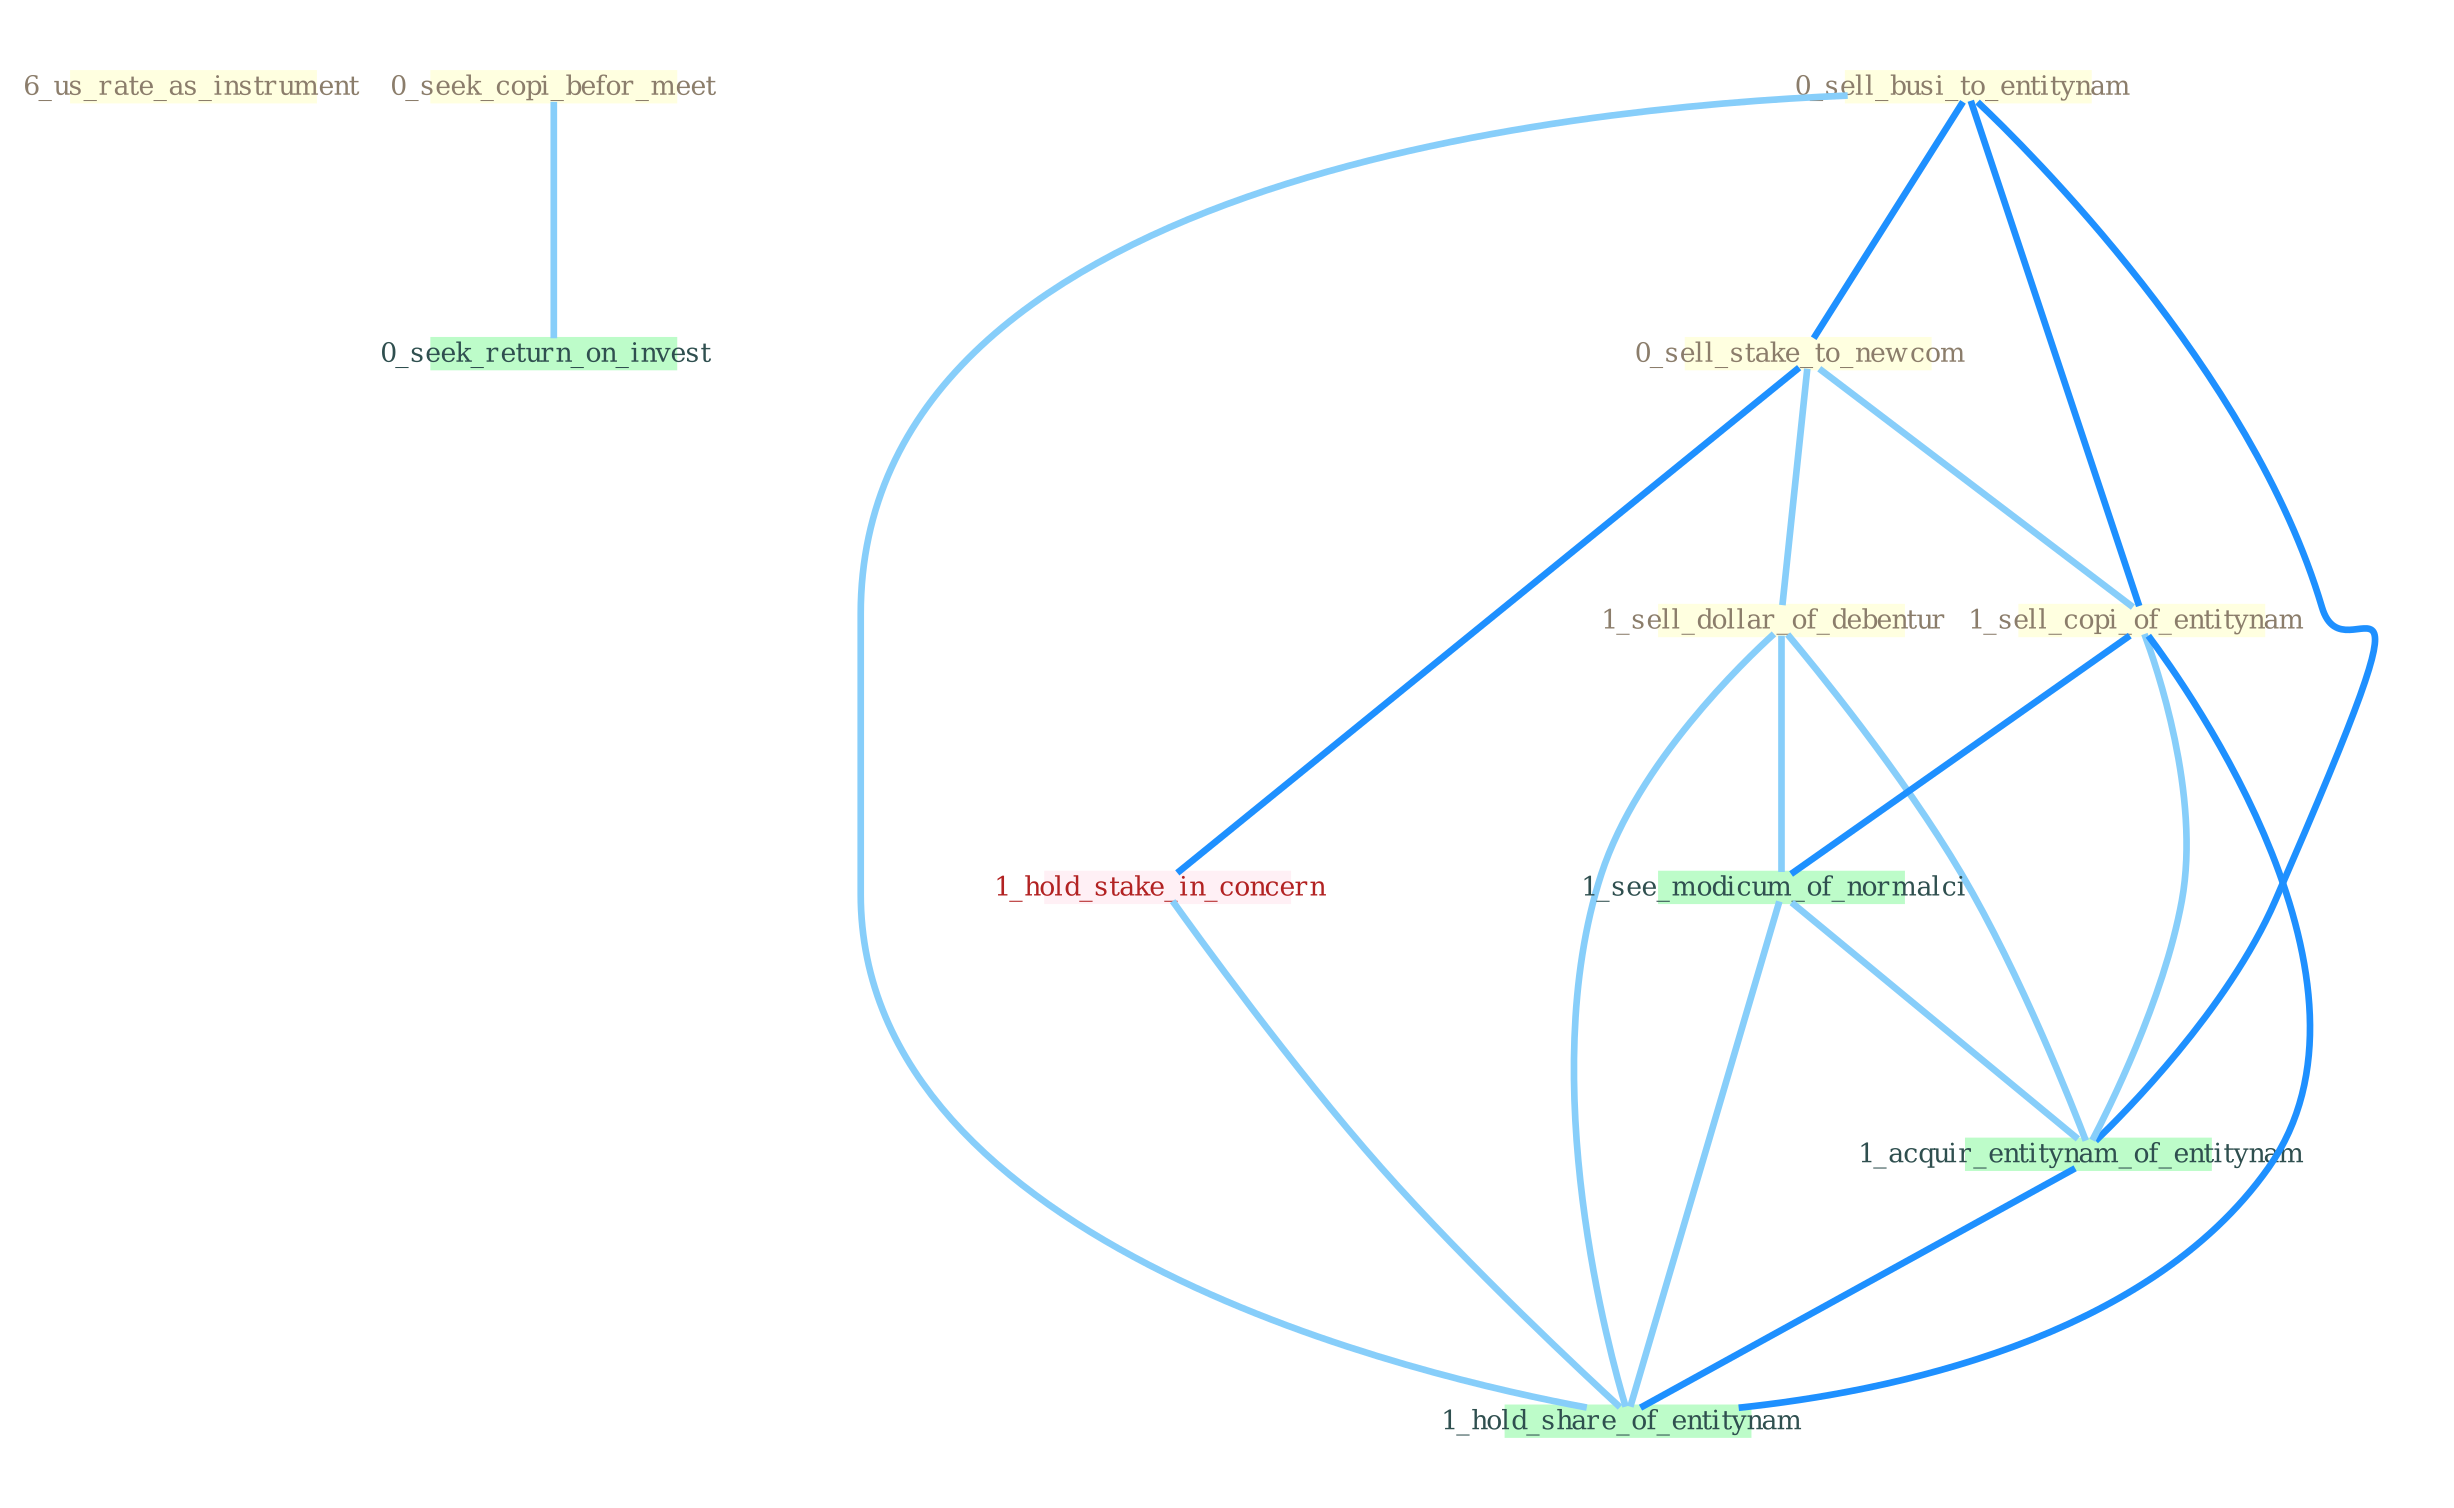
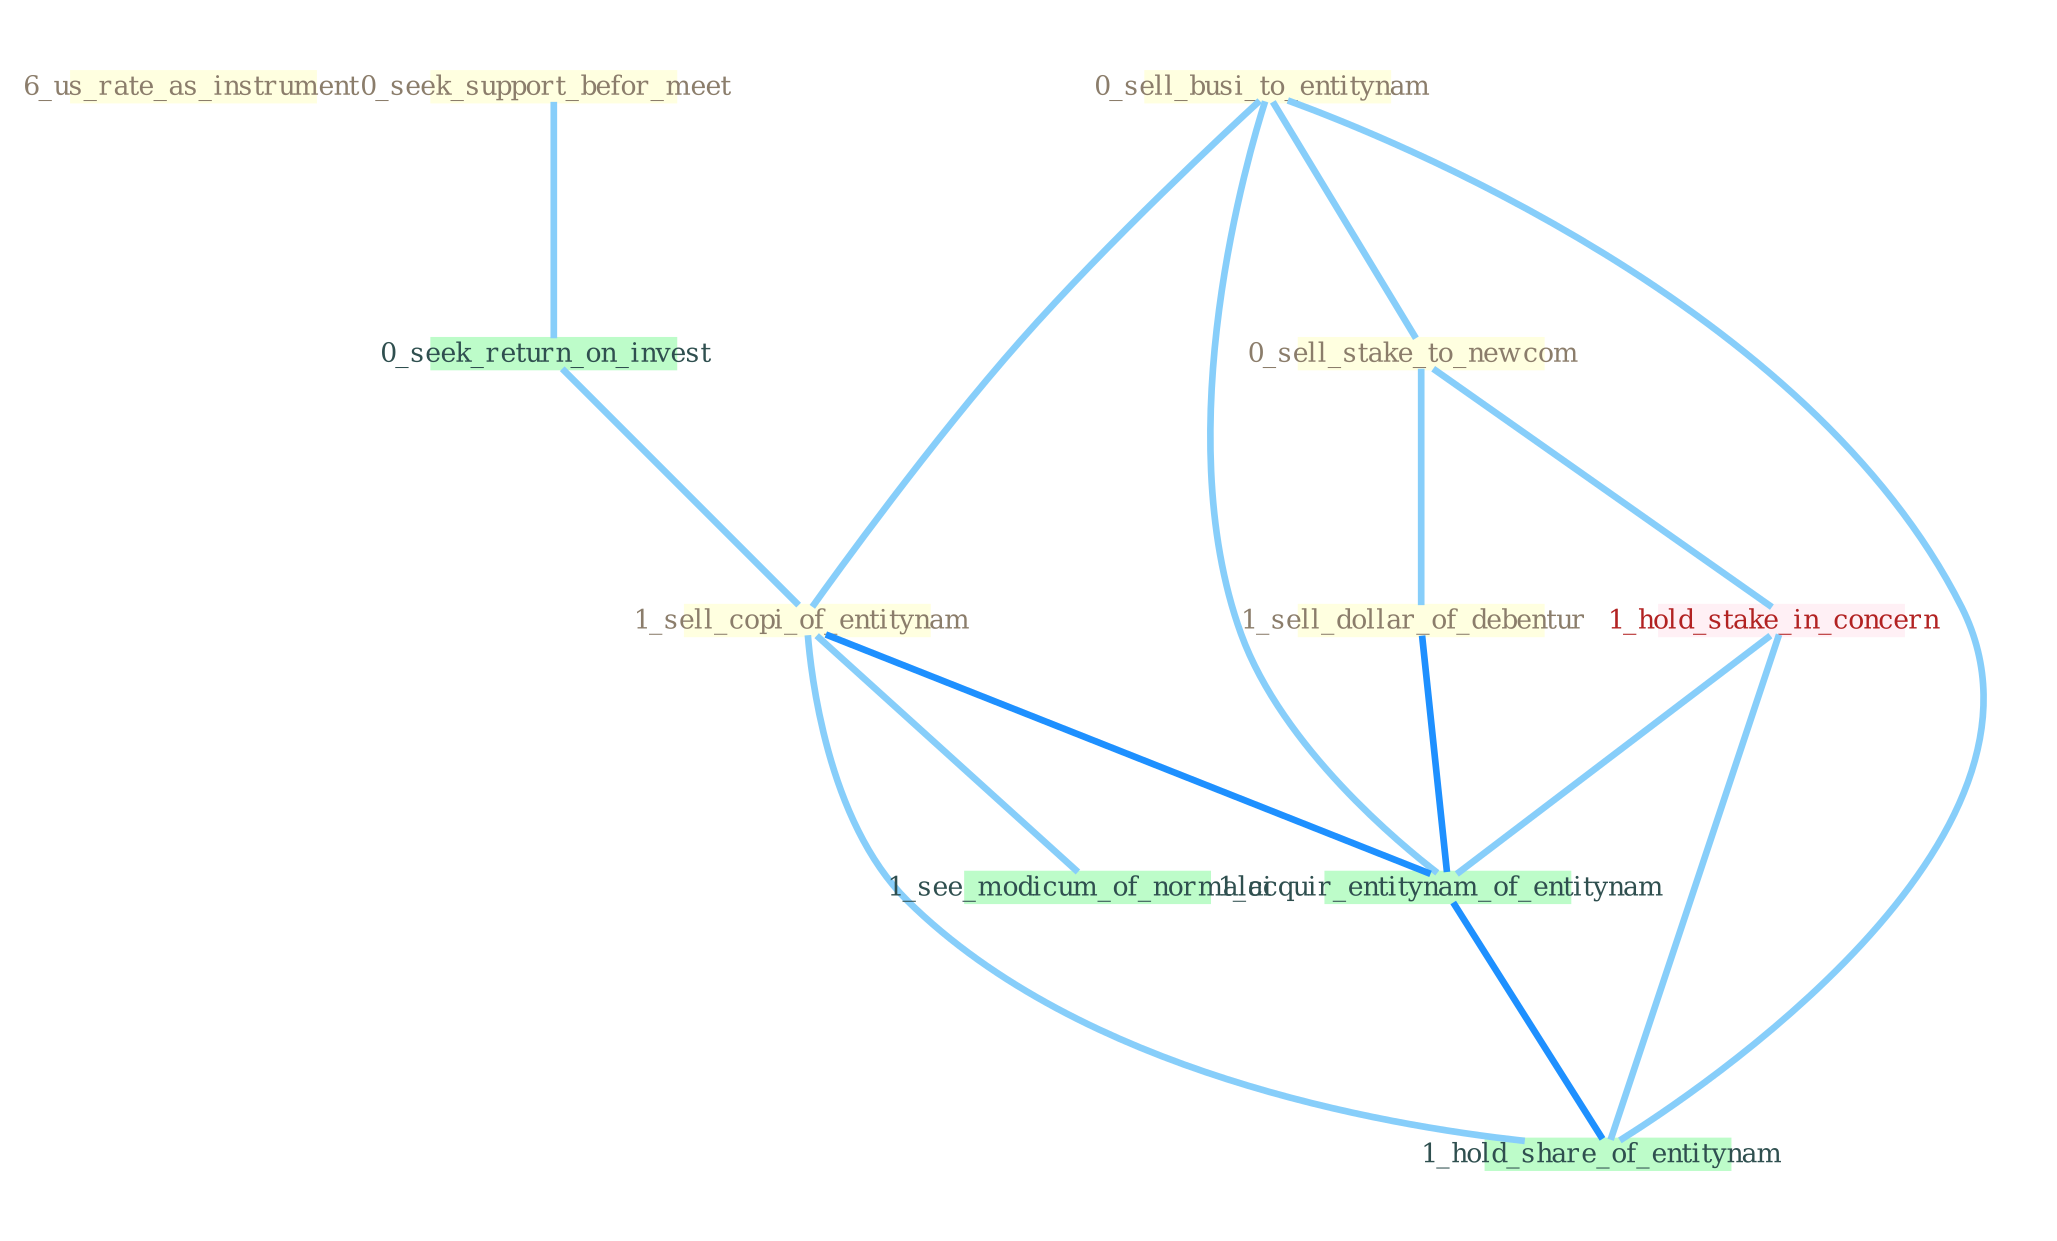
node "0_seek_copi_befor_meet": label "0_seek_copi_befor_meet" -> "0_seek_support_befor_meet"
edge "0_sell_busi_to_entitynam" -- "0_sell_stake_to_newcom": color #1e90ff -> #87cefa
edge "0_sell_busi_to_entitynam" -- "1_sell_copi_of_entitynam": color #1e90ff -> #87cefa
edge "0_sell_stake_to_newcom" -- "1_sell_copi_of_entitynam": now "0_seek_return_on_invest" -- "1_sell_copi_of_entitynam"
edge "0_sell_stake_to_newcom" -- "1_hold_stake_in_concern": color #1e90ff -> #87cefa
edge "0_sell_busi_to_entitynam" -- "1_acquir_entitynam_of_entitynam": color #1e90ff -> #87cefa
edge "1_sell_dollar_of_debentur" -- "1_see_modicum_of_normalci": removed
edge "1_sell_copi_of_entitynam" -- "1_see_modicum_of_normalci": color #1e90ff -> #87cefa
edge "1_sell_dollar_of_debentur" -- "1_acquir_entitynam_of_entitynam": color #87cefa -> #1e90ff
edge "1_sell_copi_of_entitynam" -- "1_acquir_entitynam_of_entitynam": color #87cefa -> #1e90ff
edge "1_sell_dollar_of_debentur" -- "1_hold_share_of_entitynam": removed
edge "1_see_modicum_of_normalci" -- "1_acquir_entitynam_of_entitynam": now "1_hold_stake_in_concern" -- "1_acquir_entitynam_of_entitynam"
edge "1_see_modicum_of_normalci" -- "1_hold_share_of_entitynam": removed
edge "1_sell_copi_of_entitynam" -- "1_hold_share_of_entitynam": color #1e90ff -> #87cefa
